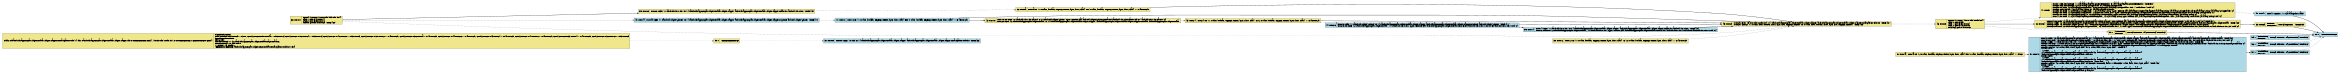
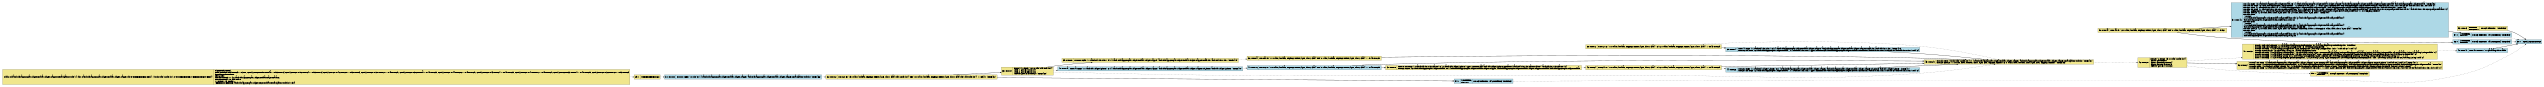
edge "52: 0x0064" -> "53: 0x006f": removed
edge "44: 0x0026" -> "39: 0x0014": now "38: 0x0012" -> "39: 0x0014"
node "46: 0x002e": text "toString: goto B:47:0x0031" -> "default: goto B:47:0x0031"
edge "55: ?" -> "30: ?": removed
node "30: ?": text "MTH_EXIT_BLOCK" -> "CROSS_EXIT_BLOCK"
edge "50: 0x004a" -> "56: ?": added
node "32: 0x0002": added
